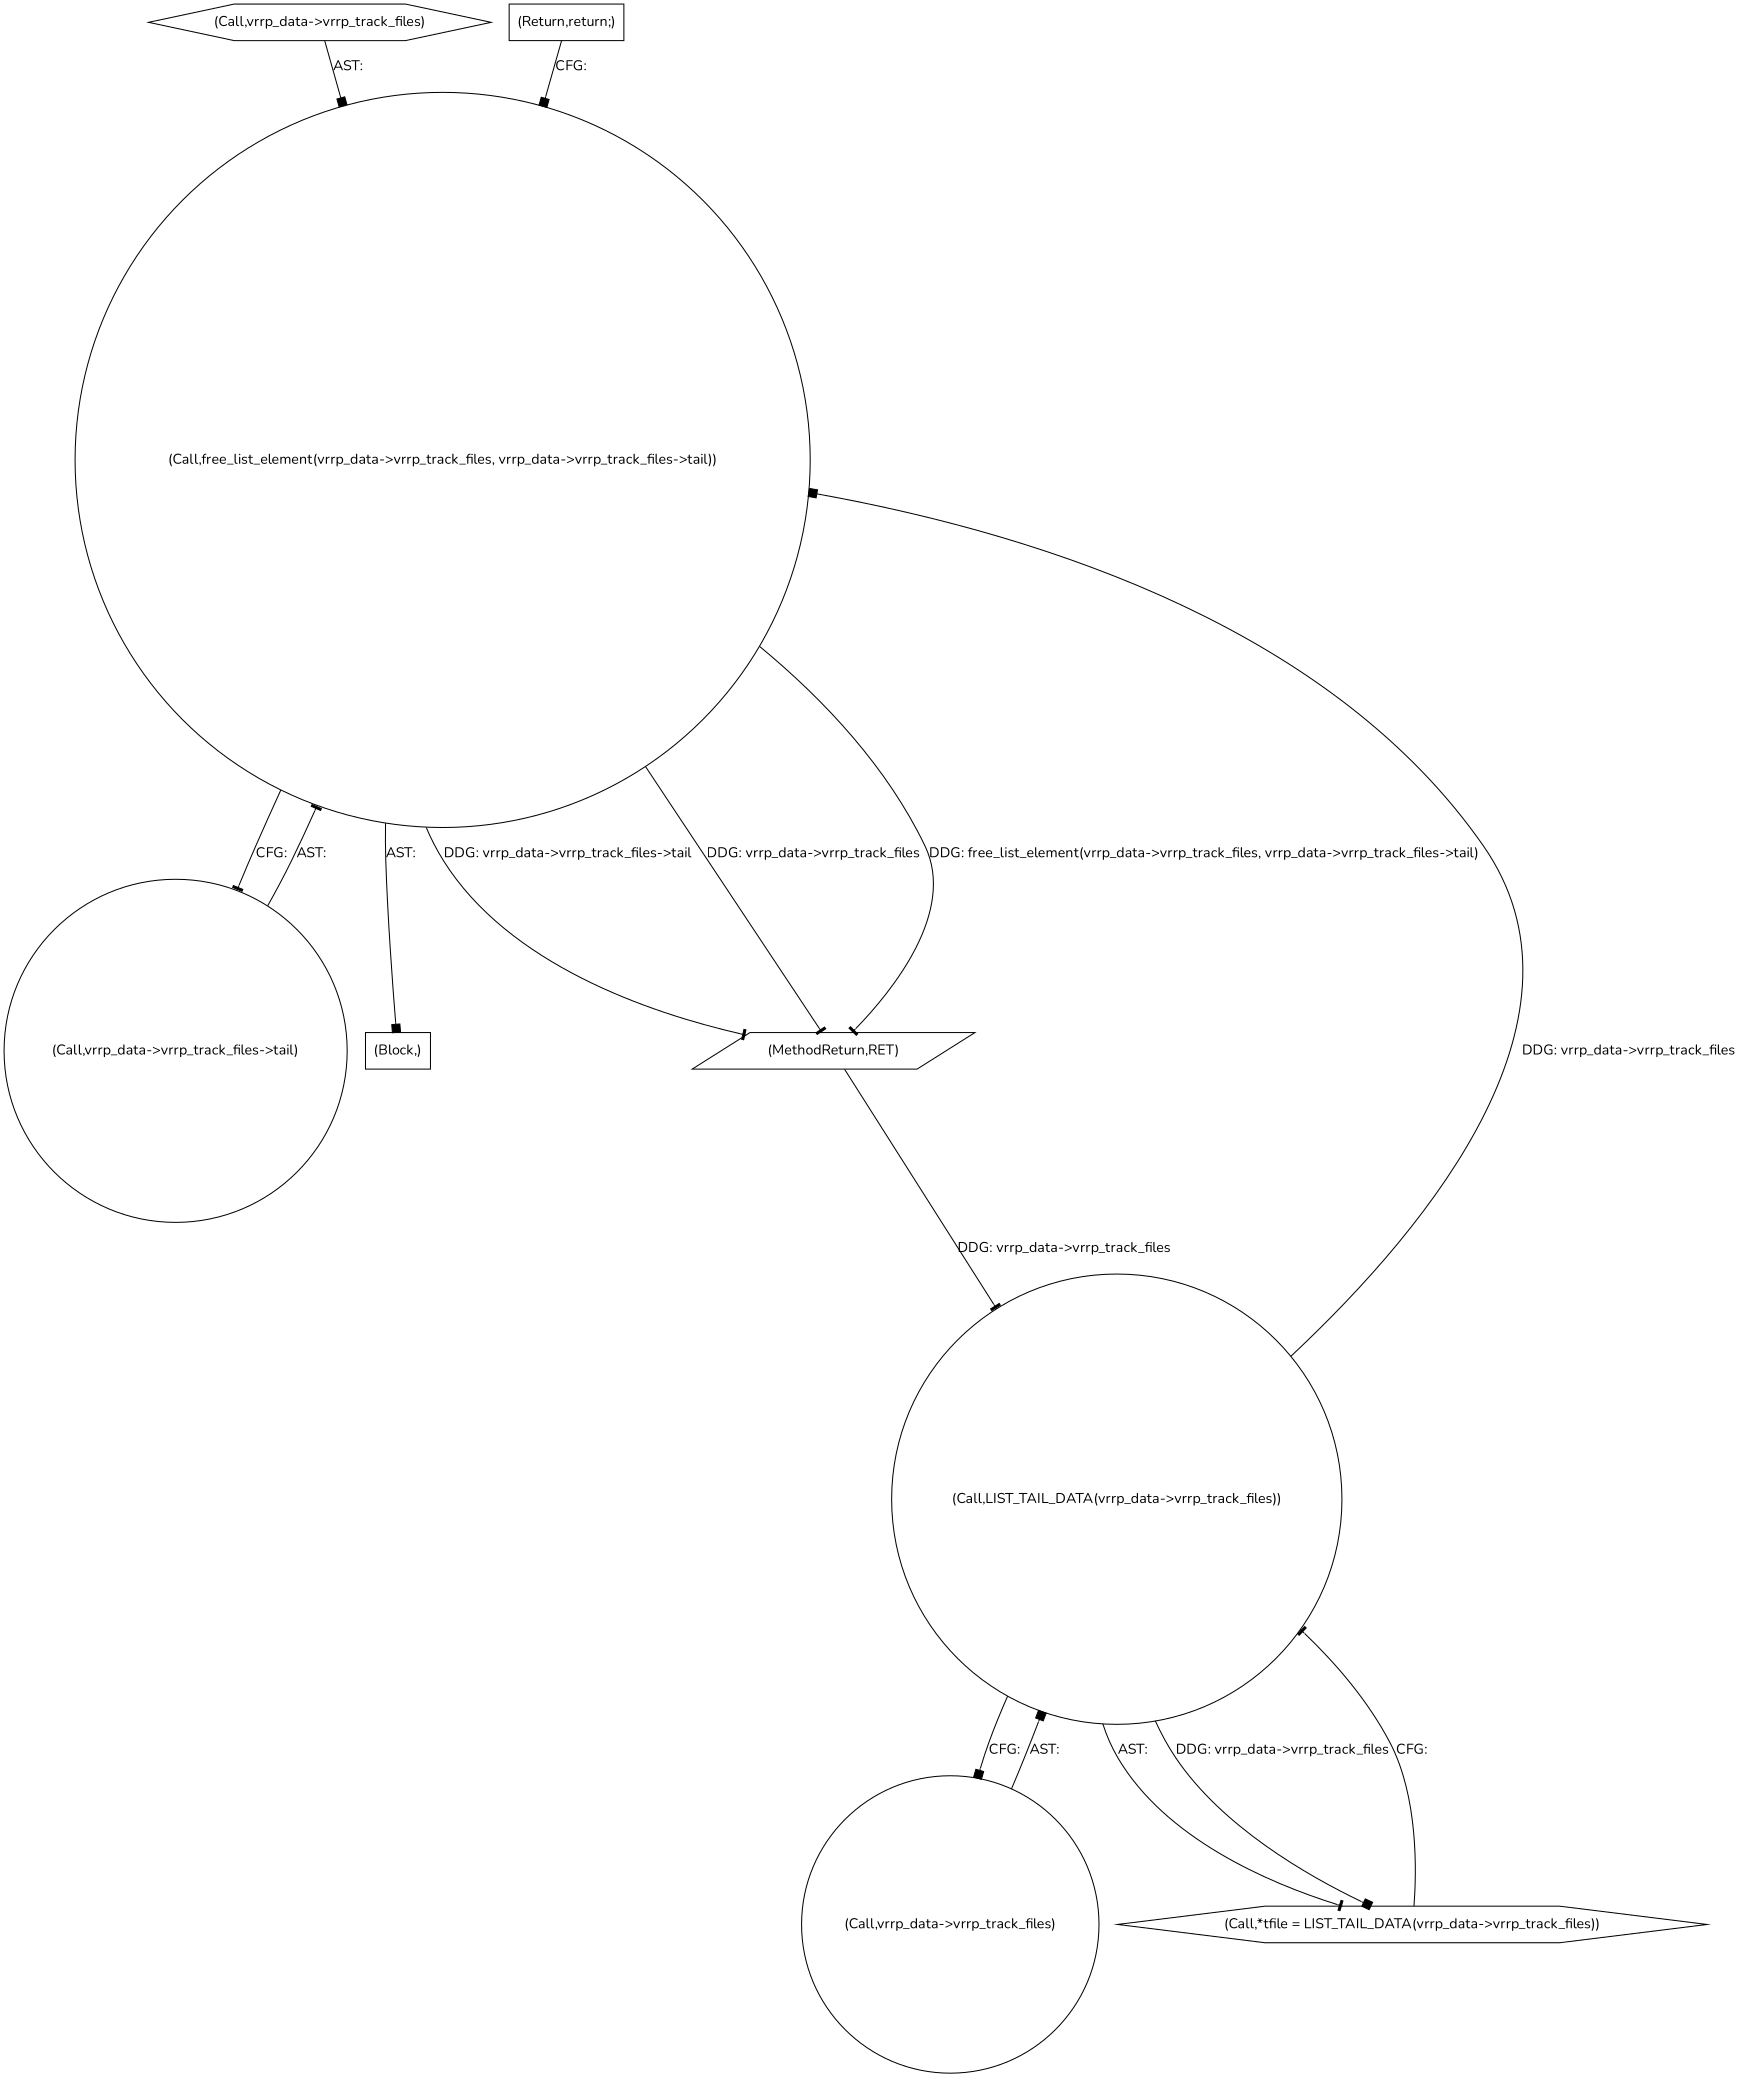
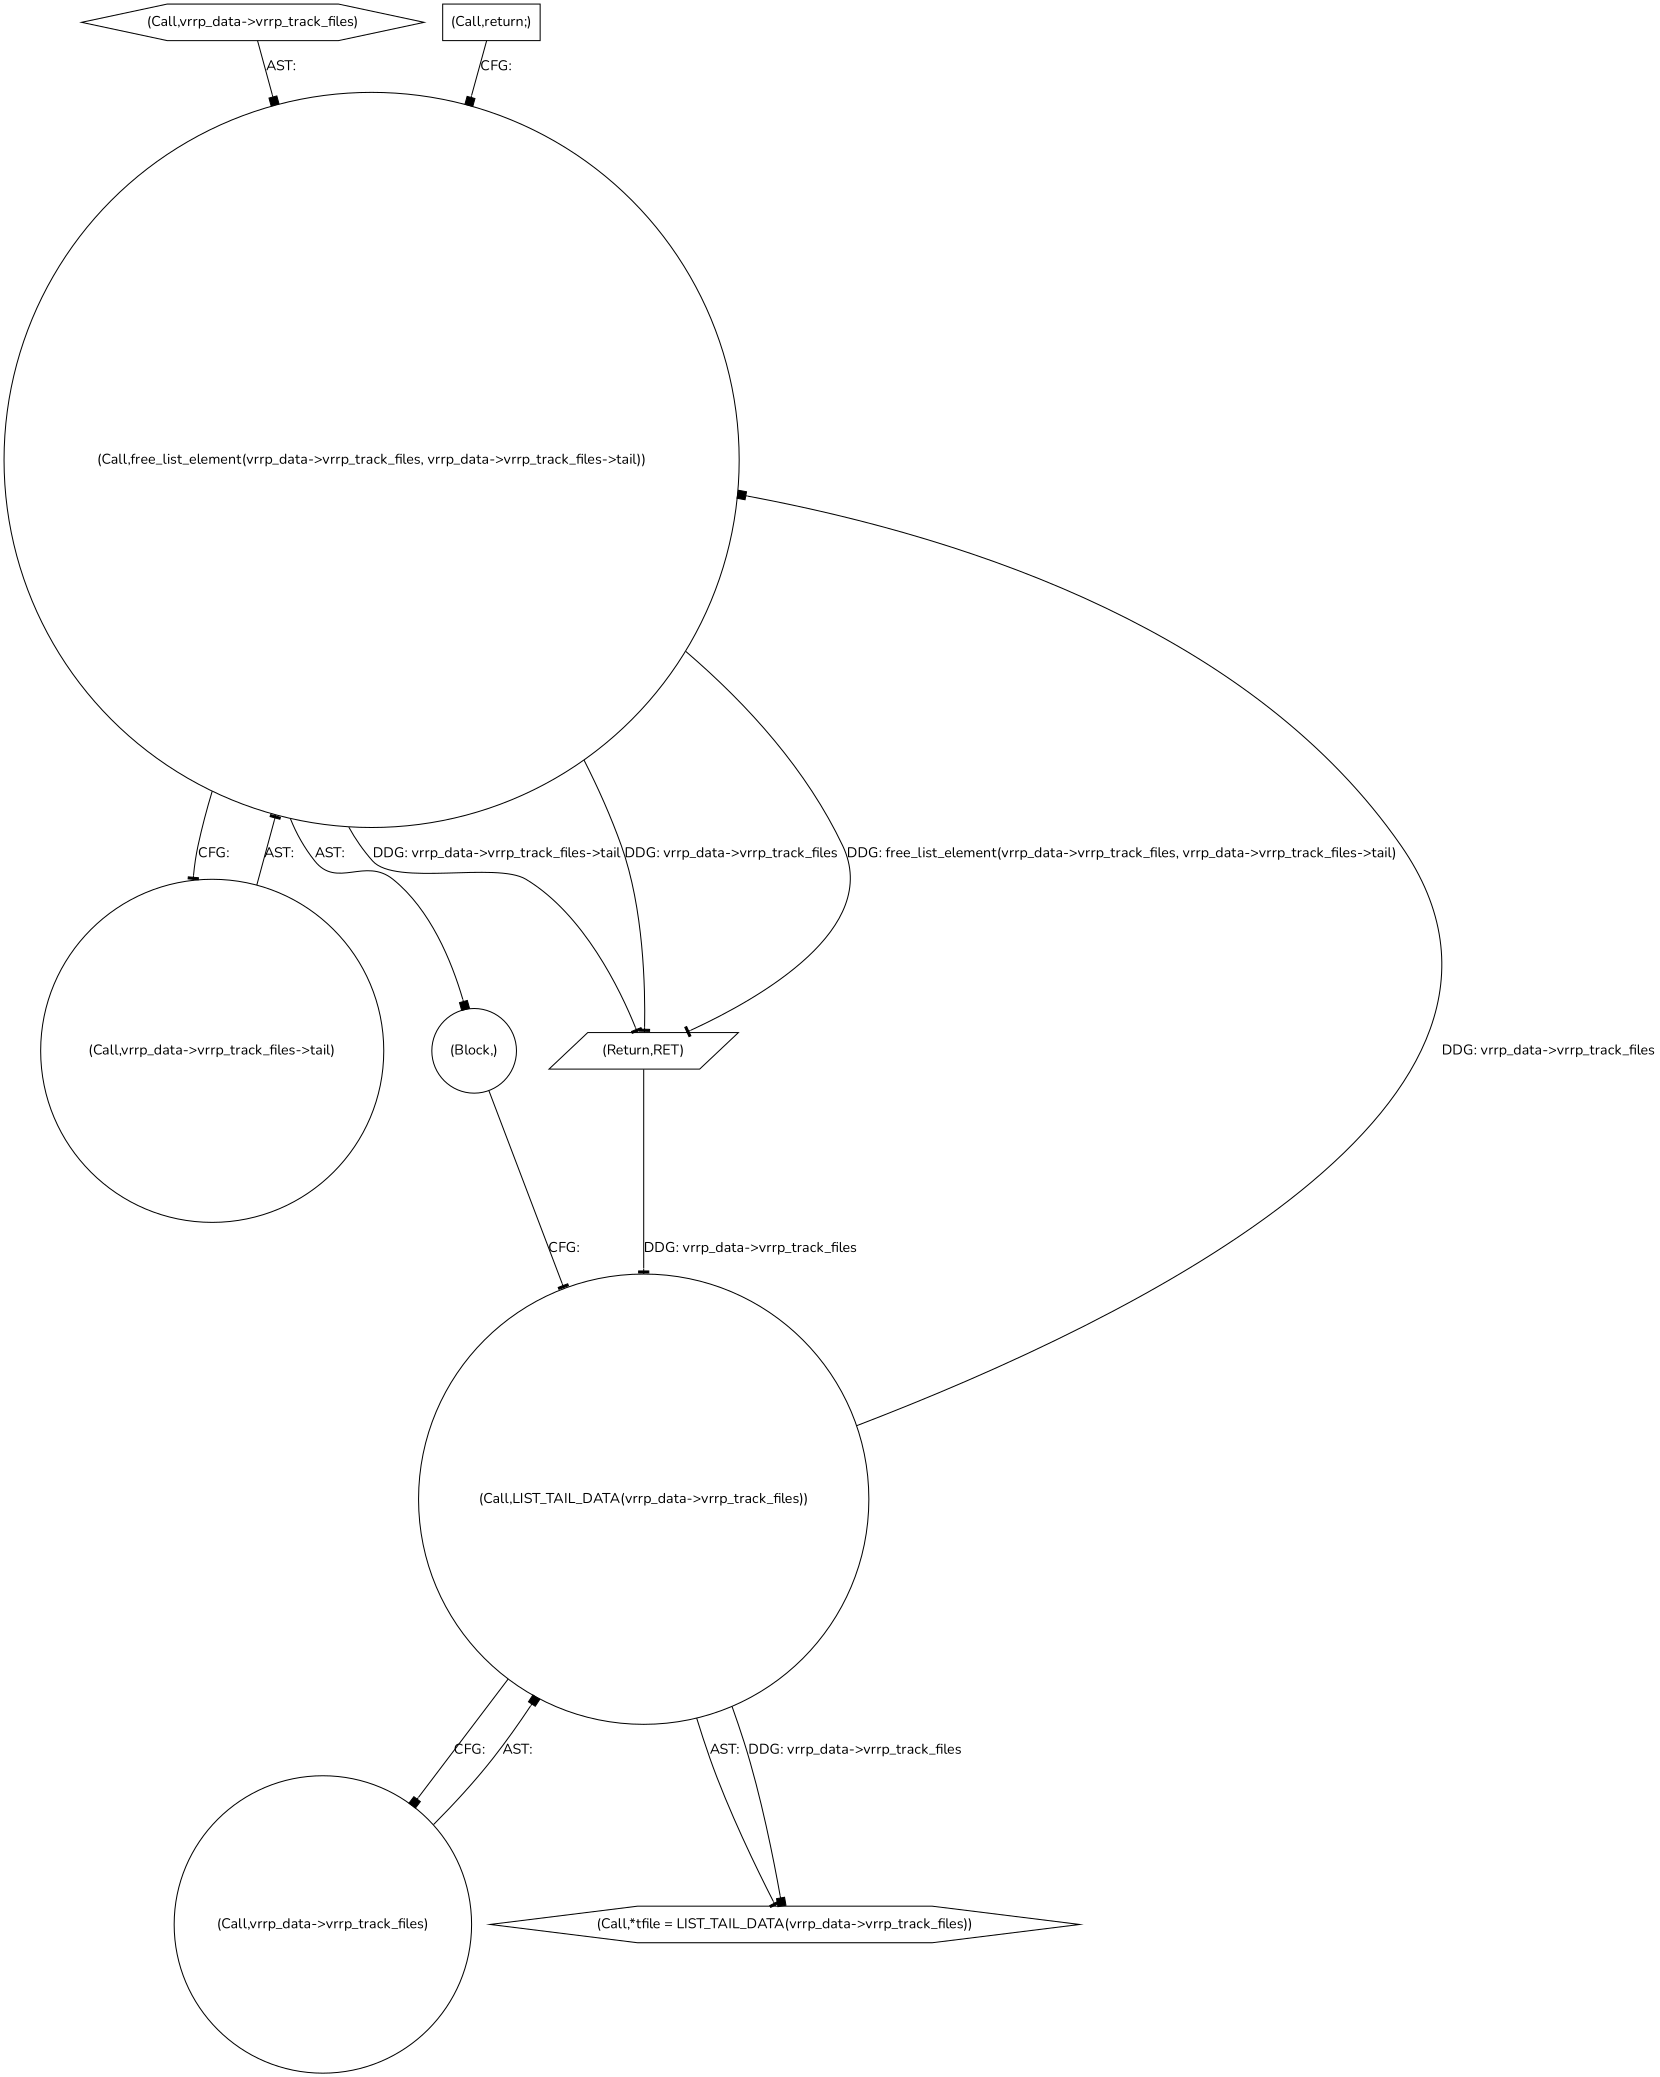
node "(Return,return;)": label "(Return,return;)" -> "(Call,return;)"
node "(Block,)": shape box -> circle
node "(MethodReturn,RET)": label "(MethodReturn,RET)" -> "(Return,RET)"
edge "(Call,*tfile = LIST_TAIL_DATA(vrrp_data->vrrp_track_files))" -> "(Call,LIST_TAIL_DATA(vrrp_data->vrrp_track_files))": now "(Block,)" -> "(Call,LIST_TAIL_DATA(vrrp_data->vrrp_track_files))"
